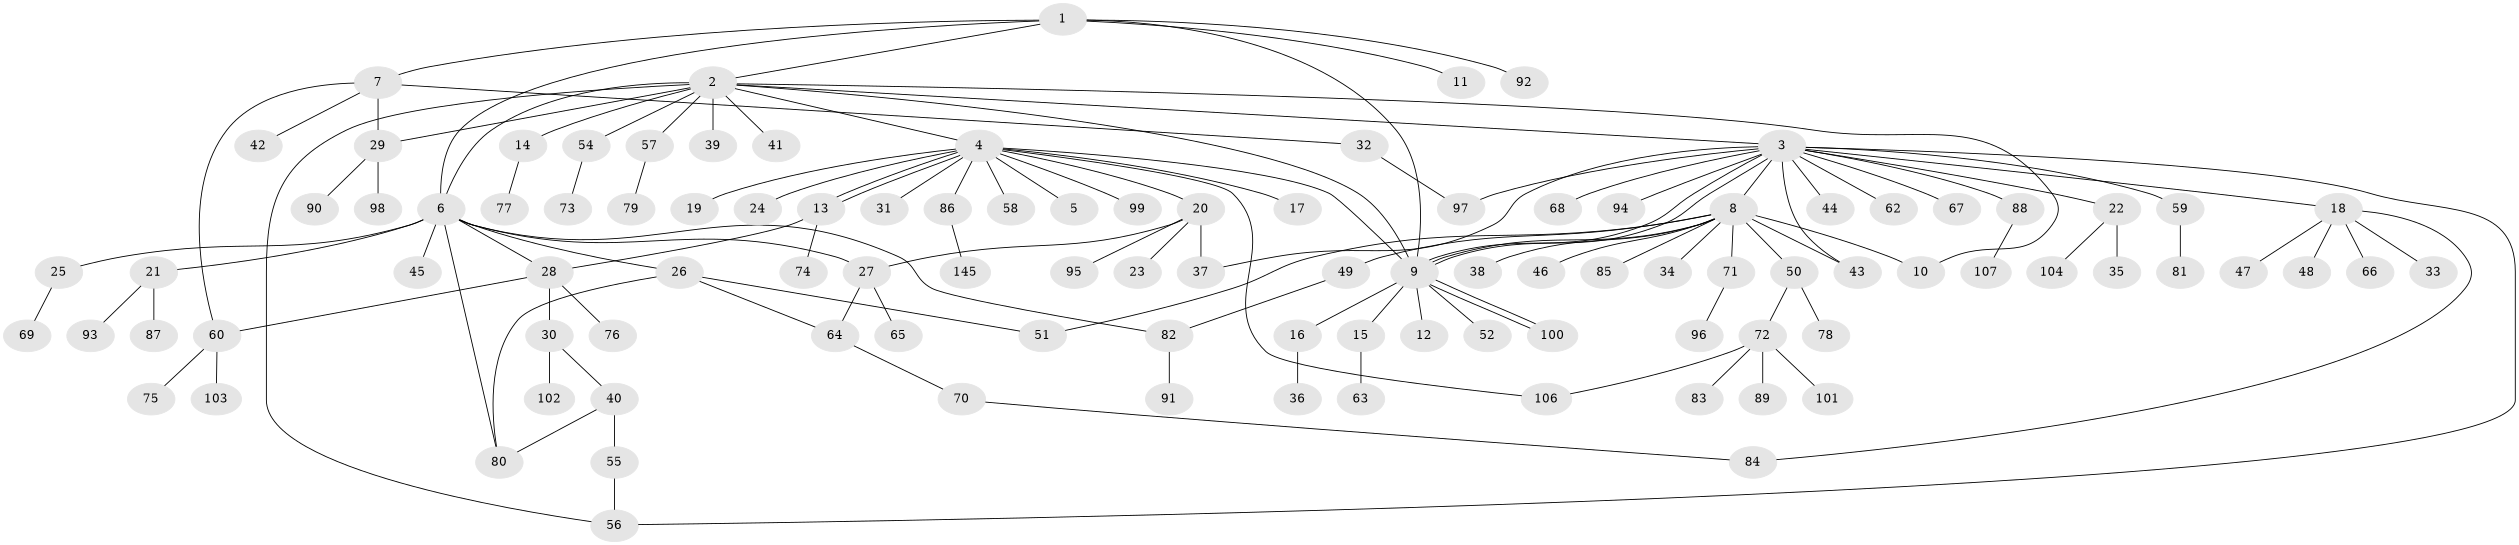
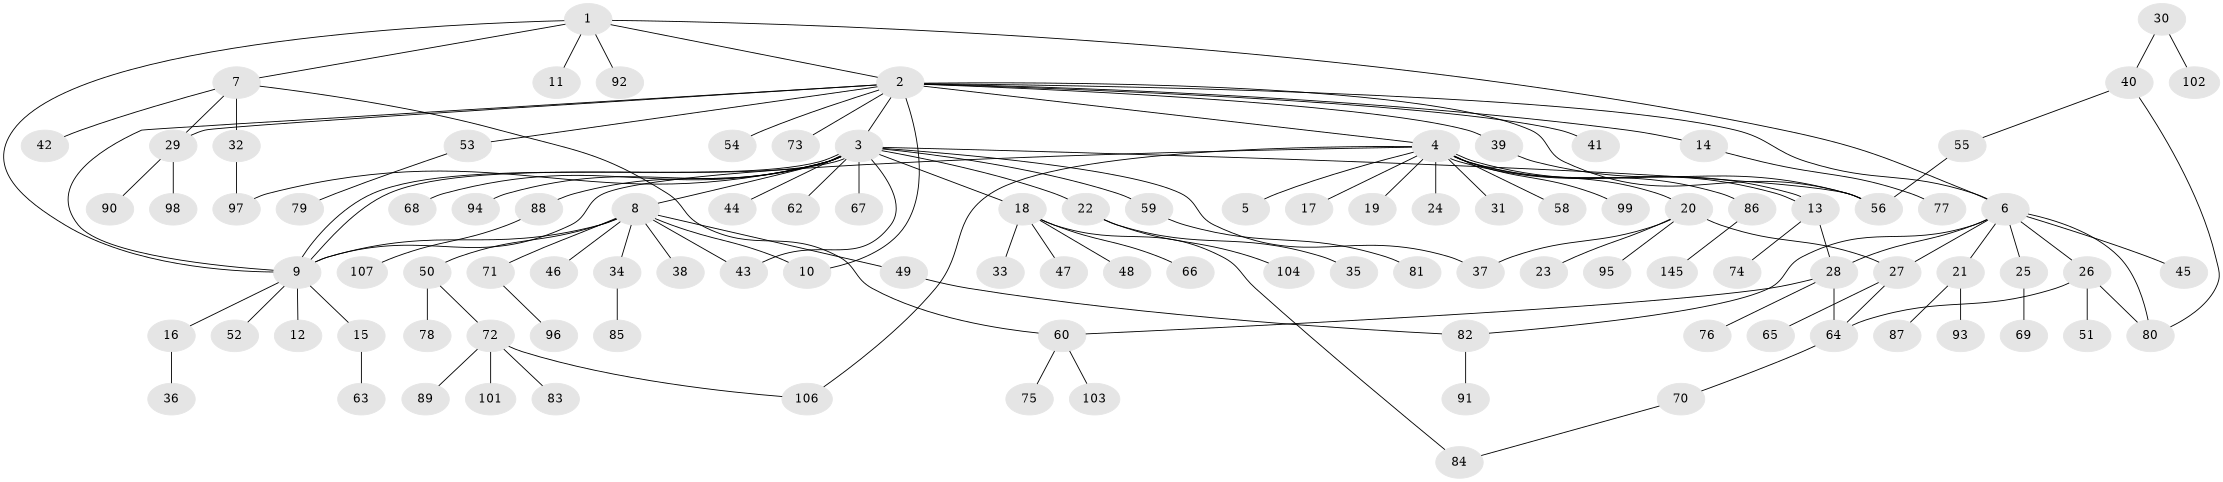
node "57": label "57" -> "53"
edge "39" -- "56": added
edge "54" -- "73": now "2" -- "73"
edge "8" -- "51": removed
edge "8" -- "85": now "34" -- "85"
edge "28" -- "30": now "28" -- "64"
node "100": removed
